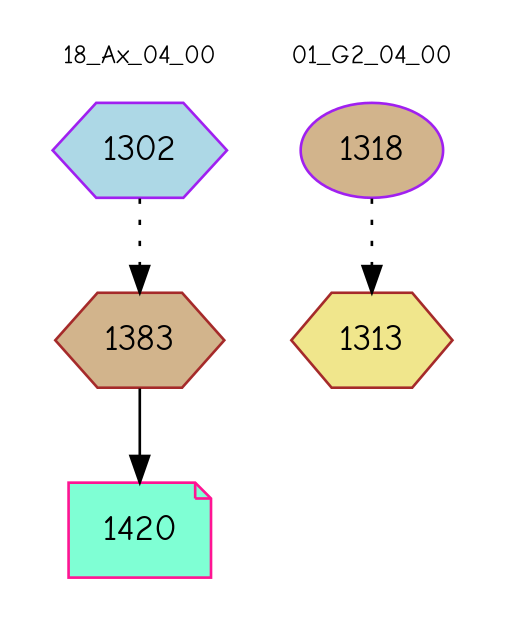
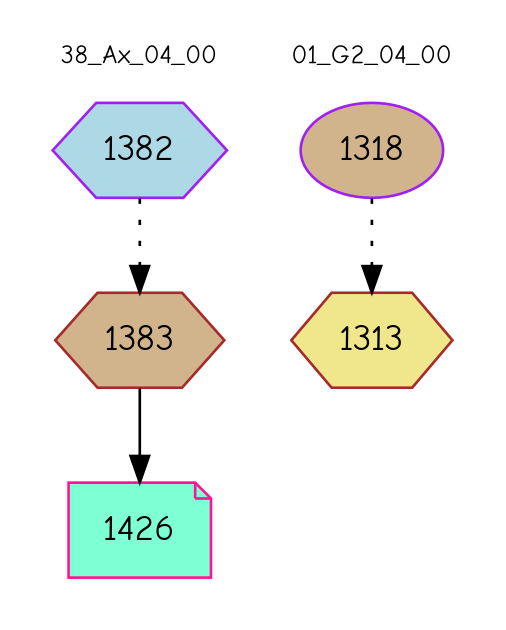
cluster "18_Ax_04_00": label "18_Ax_04_00" -> "38_Ax_04_00"
node "1302": label "1302" -> "1382"
node "1420": label "1420" -> "1426"
